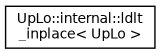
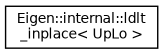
node "UpLo::internal::ldlt _inplace< UpLo >": label "UpLo::internal::ldlt _inplace< UpLo >" -> "Eigen::internal::ldlt _inplace< UpLo >"
